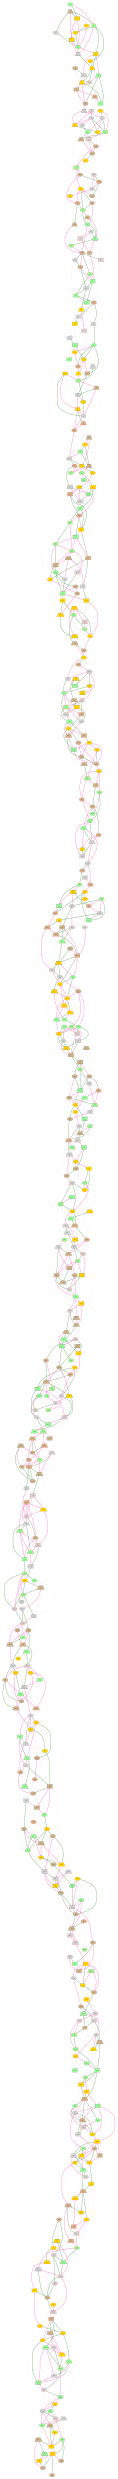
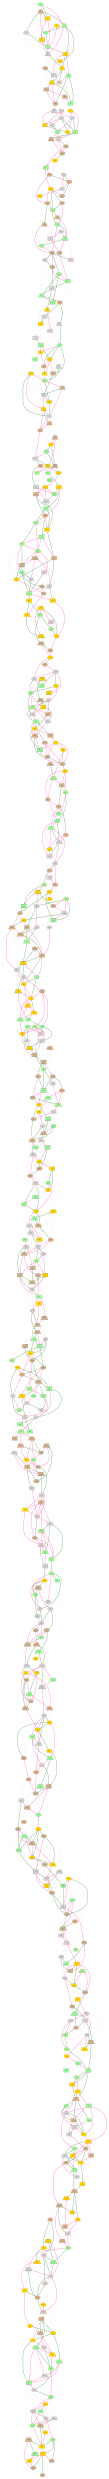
node "5": fillcolor gold -> palegreen
edge "61" -- "65": now "60" -- "65"
node "311": fillcolor tan -> gold
edge "313" -- "316": now "313" -- "318"
edge "340" -- "343": style bold -> dotted
edge "367" -- "370": style dotted -> bold
edge "376" -- "381": style dotted -> bold
node "443": fillcolor gold -> tan
